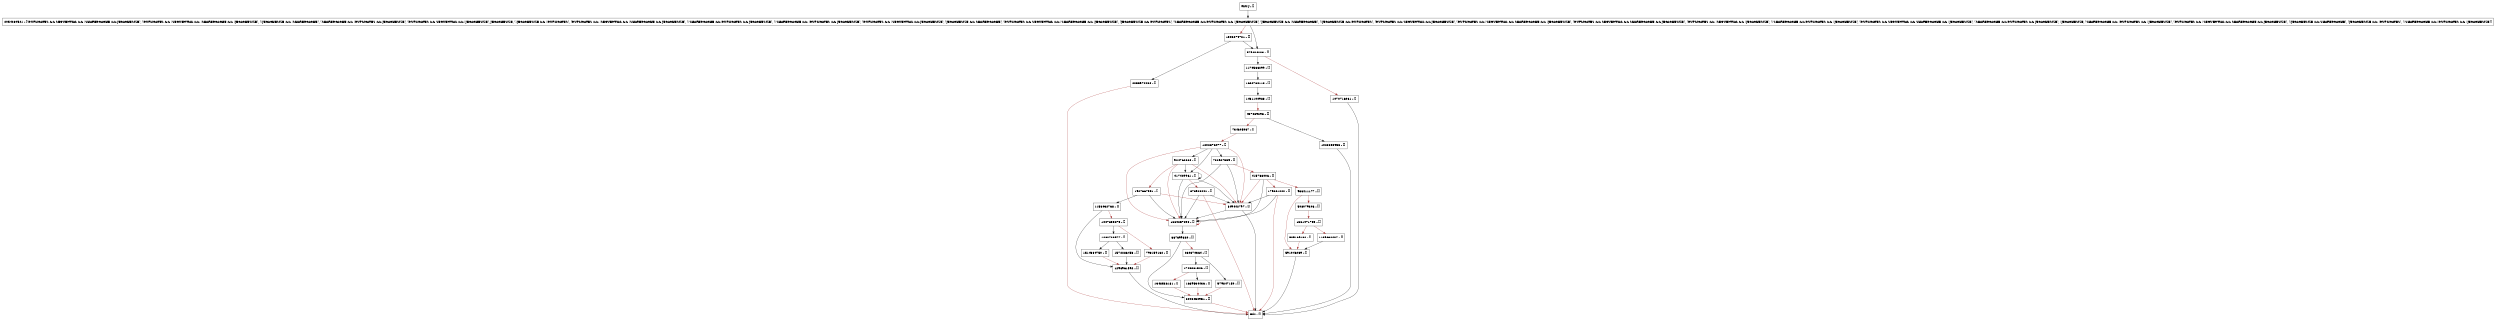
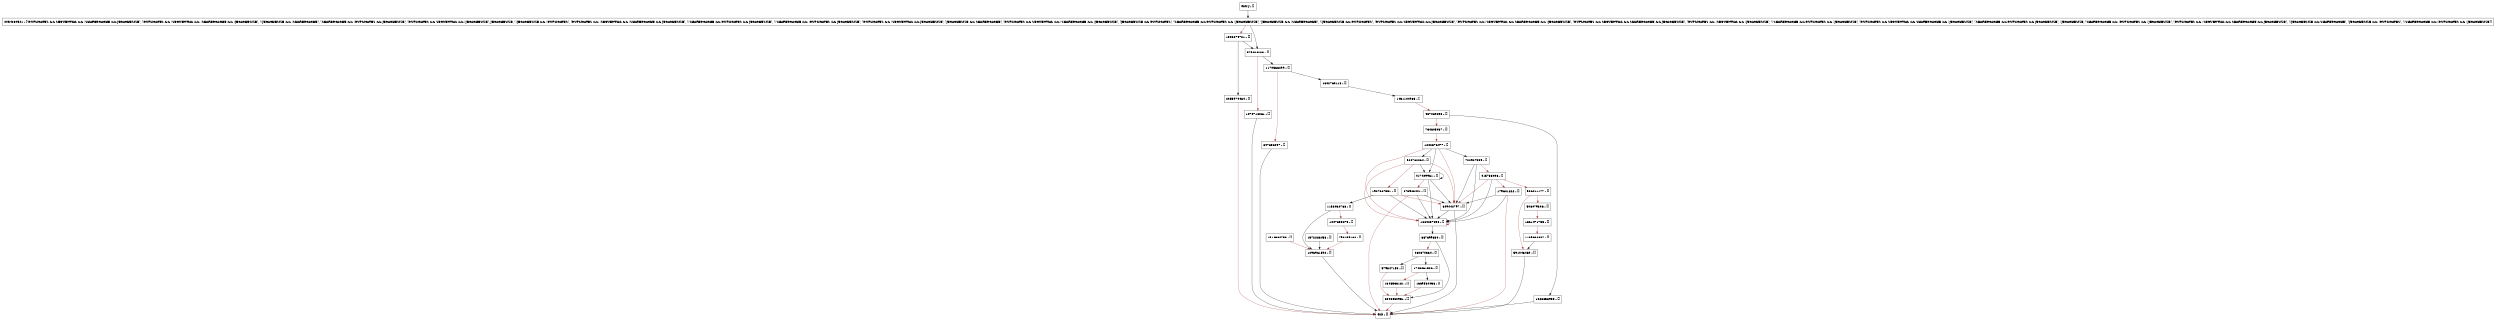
node "847852297 - []": added
node "1282720577 - []": removed
node "509169132 - []": removed
